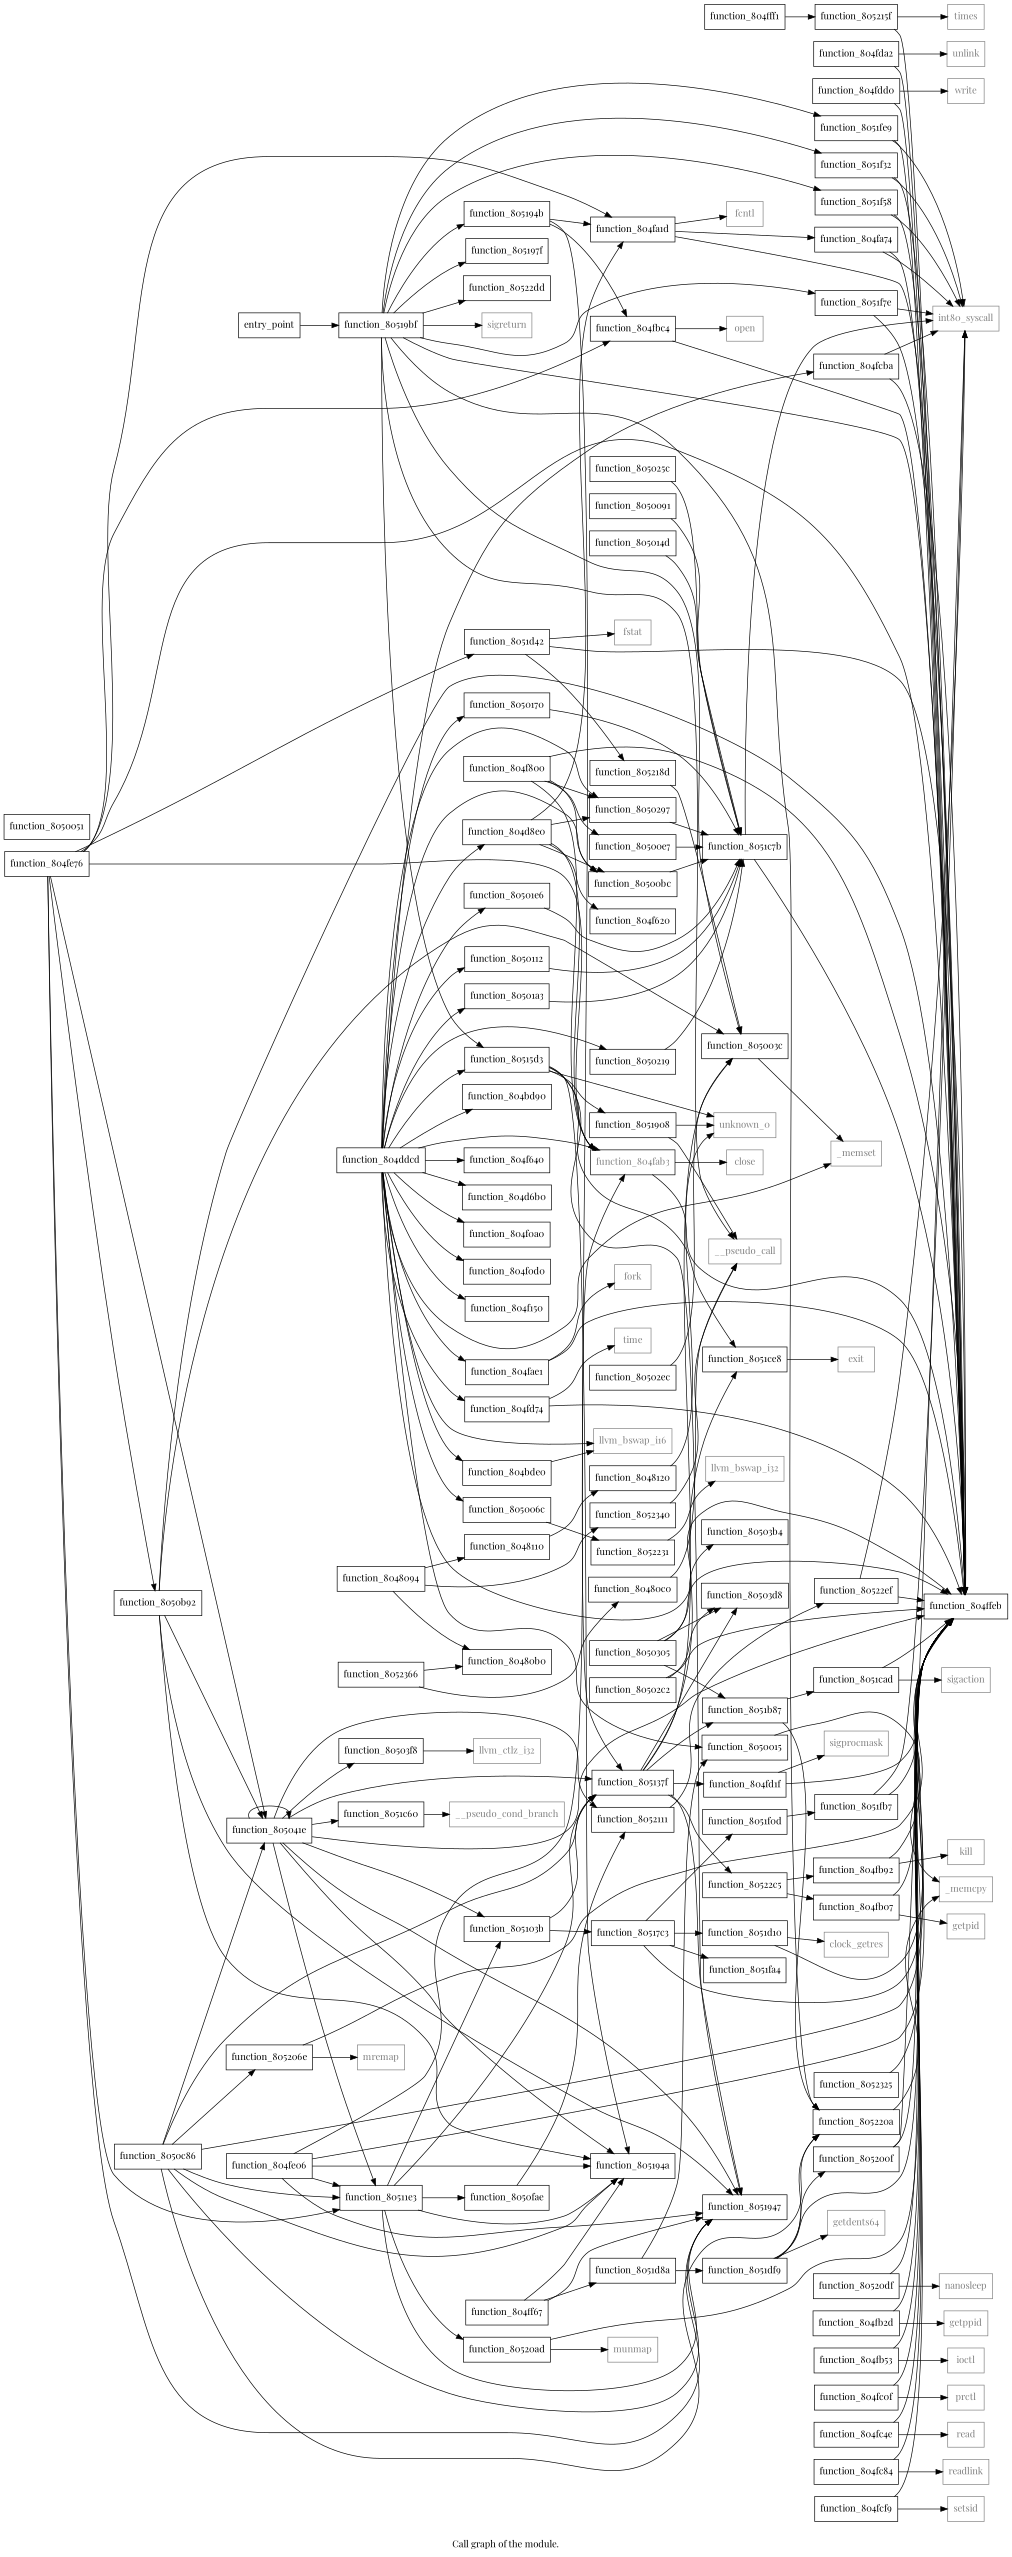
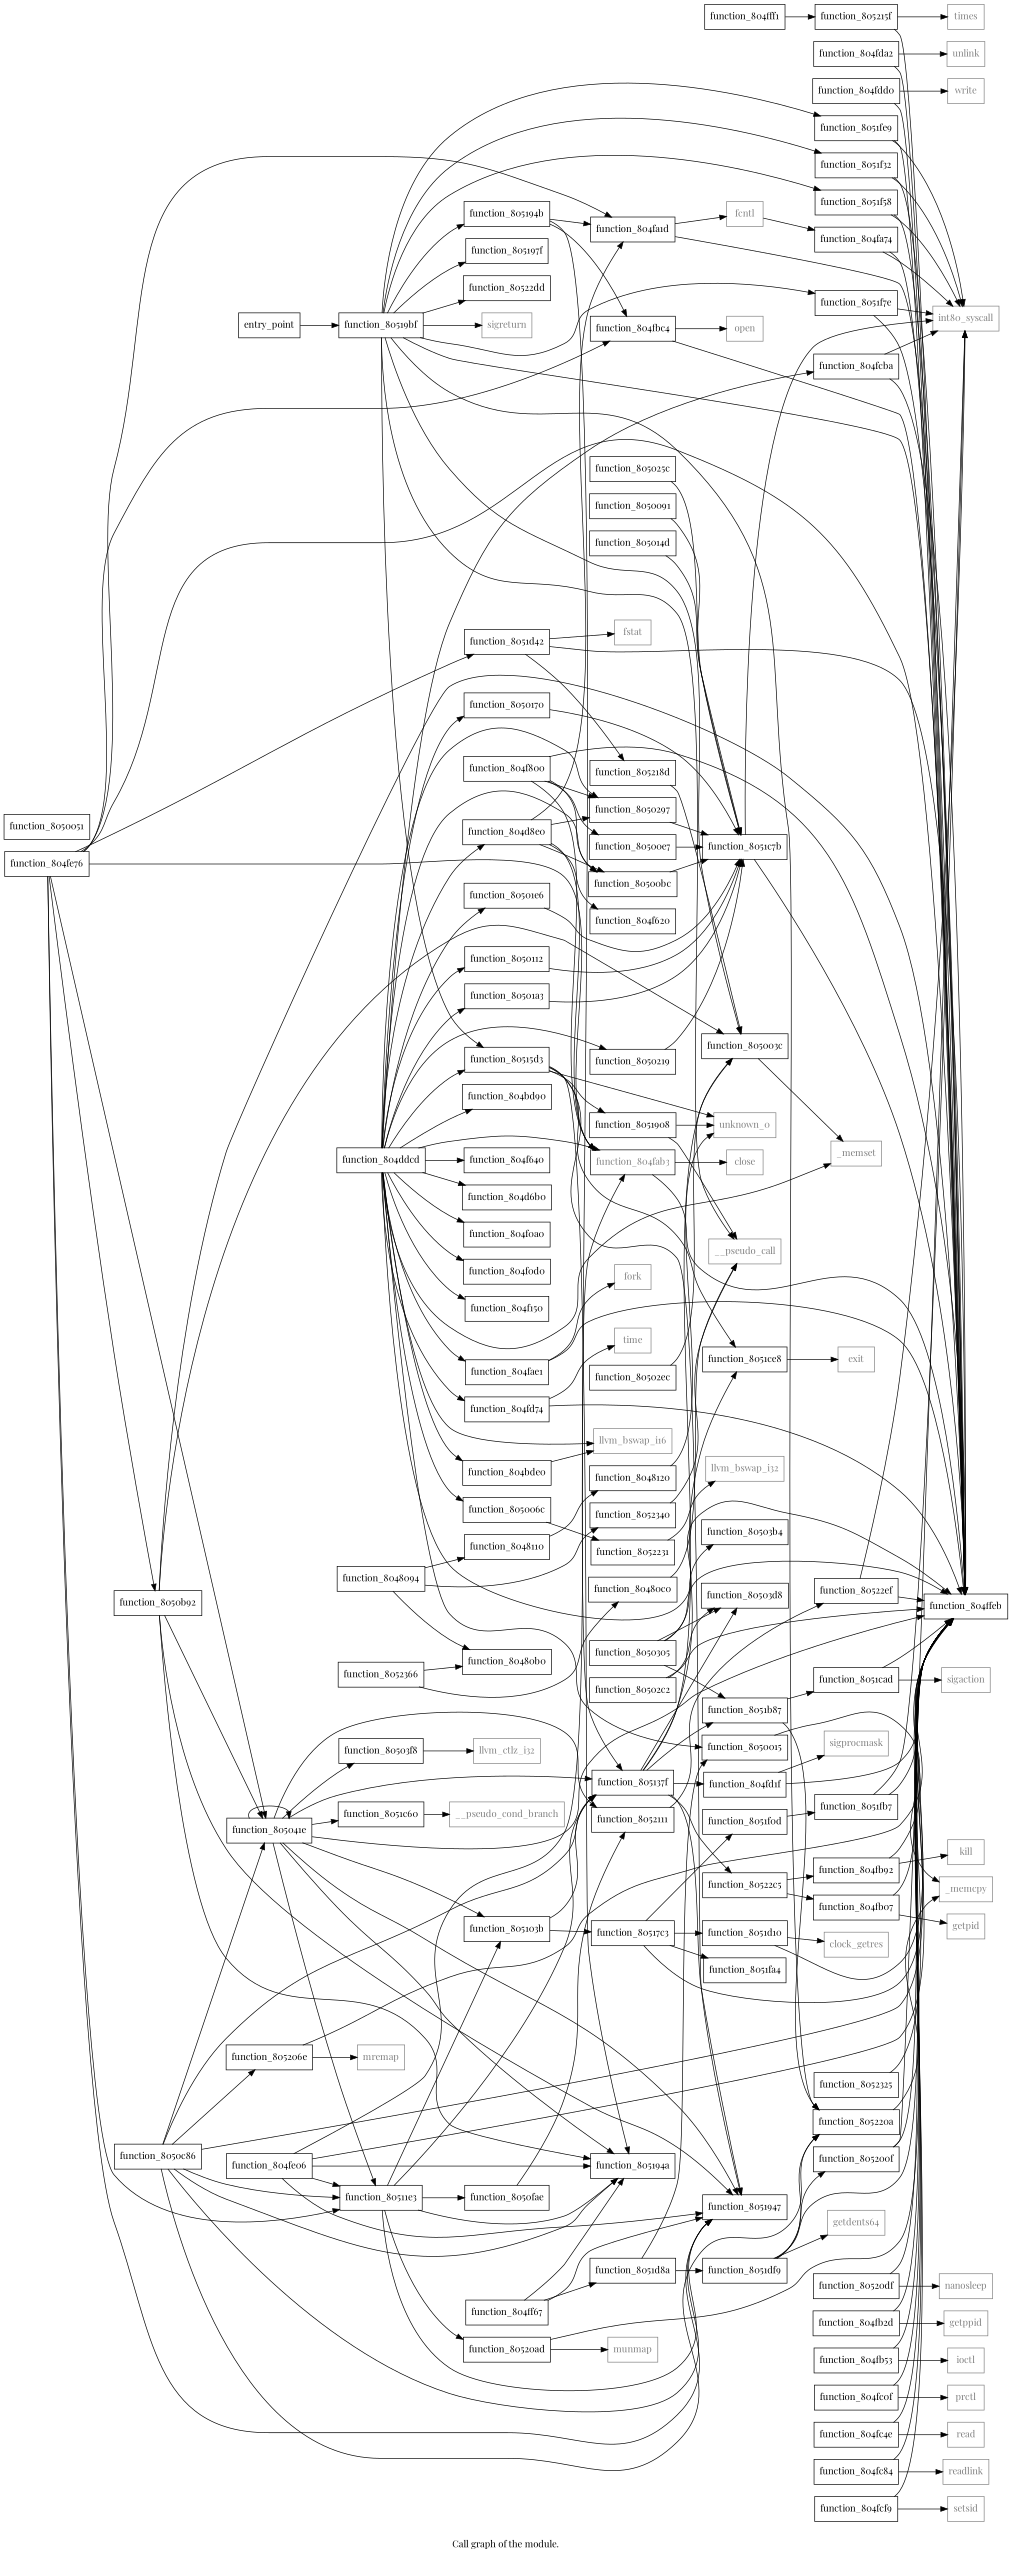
edge "function_804fa1d" -> "function_804fa74": now "fcntl" -> "function_804fa74"
